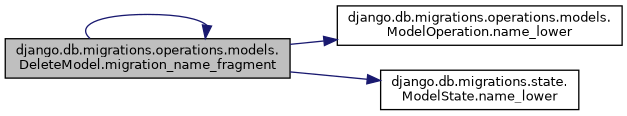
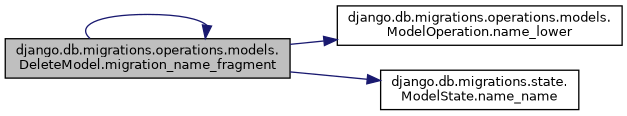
node "django.db.migrations.state. ModelState.name_lower": label "django.db.migrations.state. ModelState.name_lower" -> "django.db.migrations.state. ModelState.name_name"
